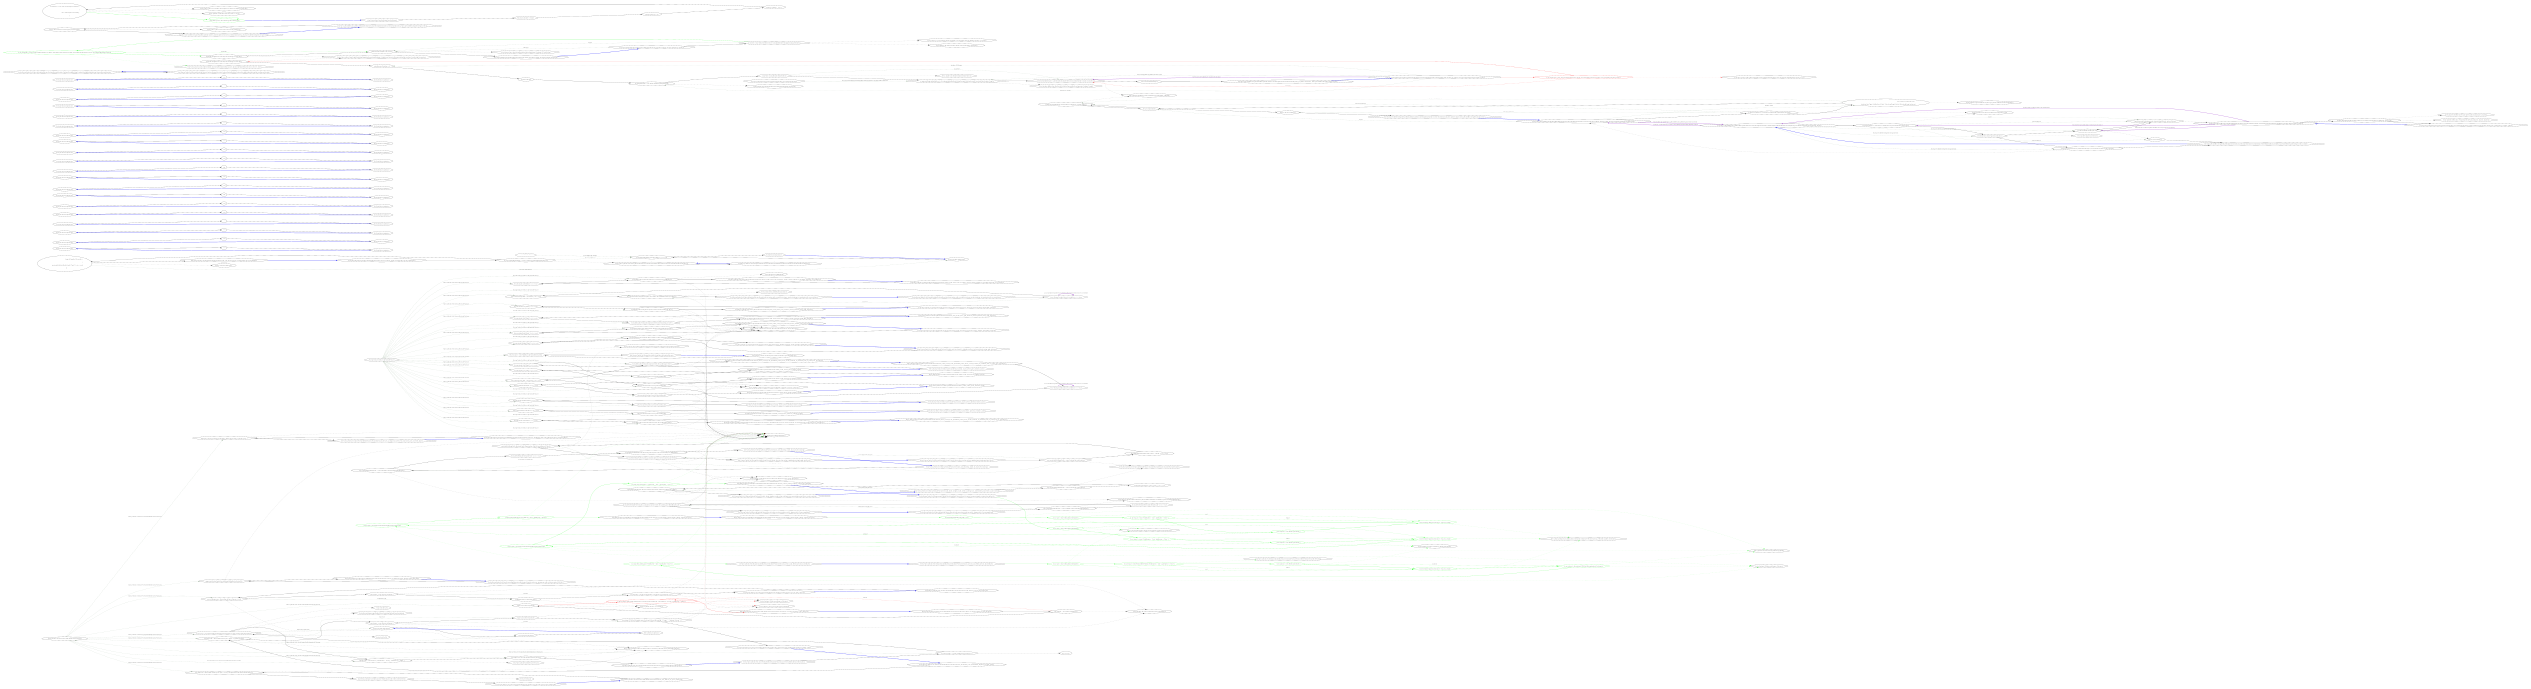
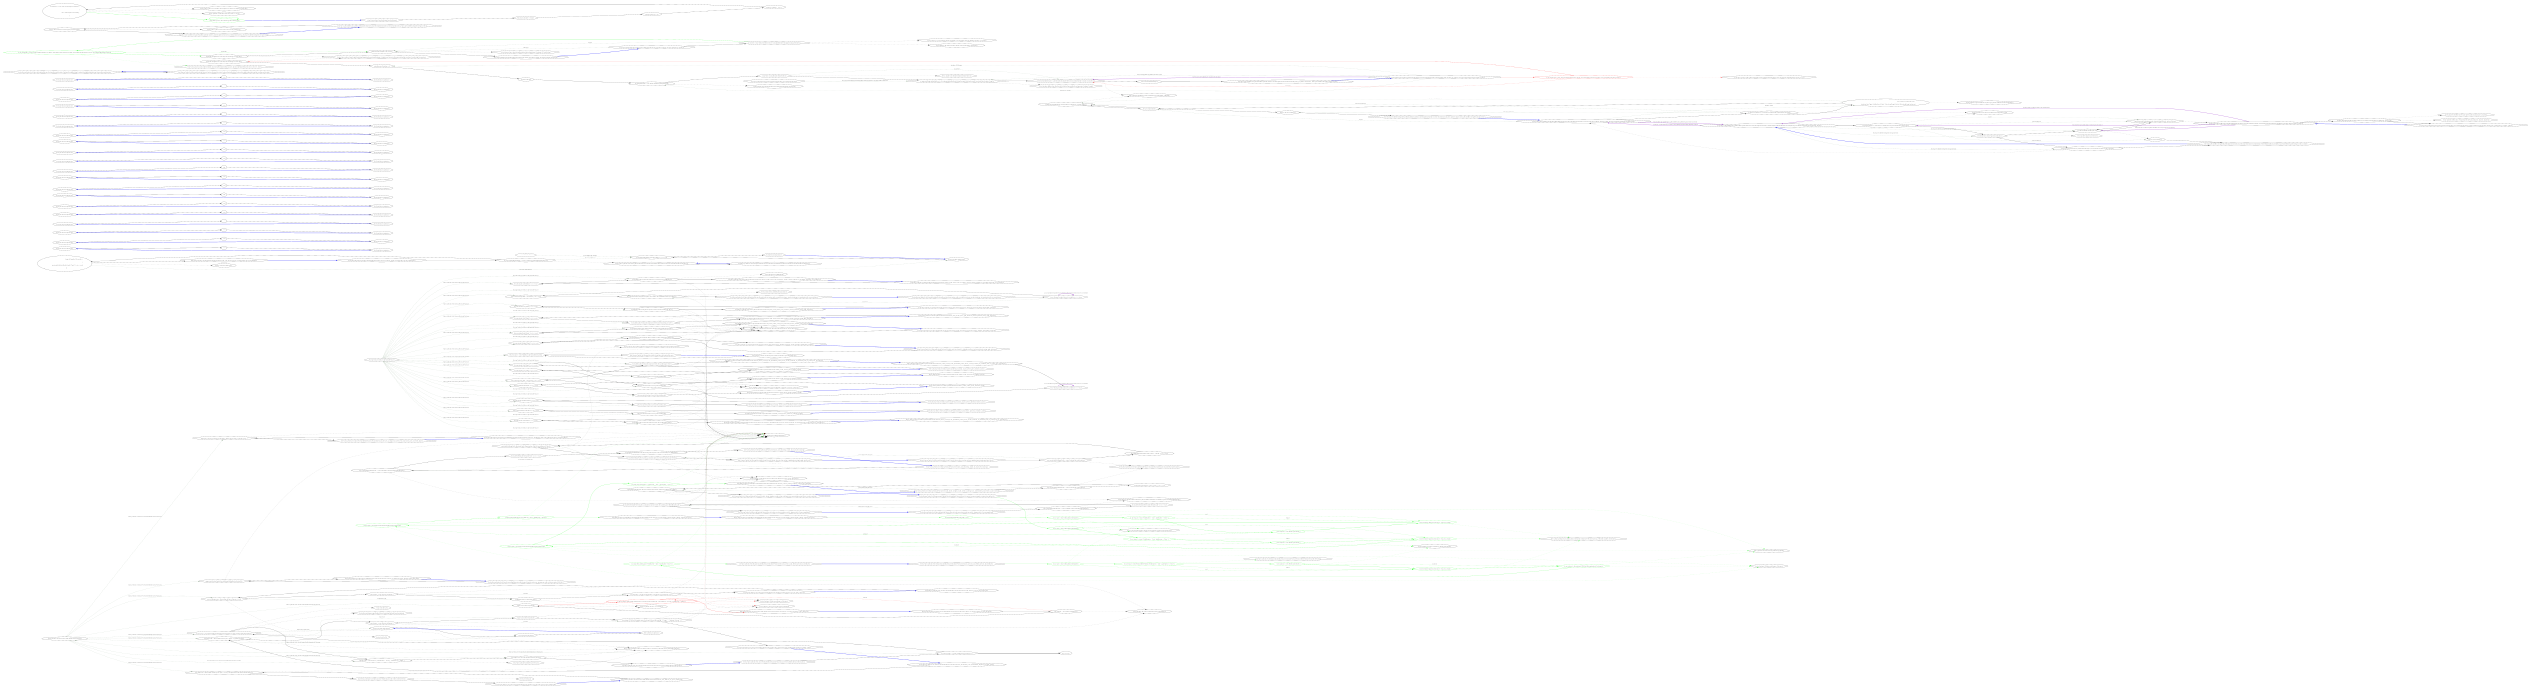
edge "this.formatter = A.Fake<IResponseFormatter>()" -> "Entry Unk.>": style dotted -> bold
